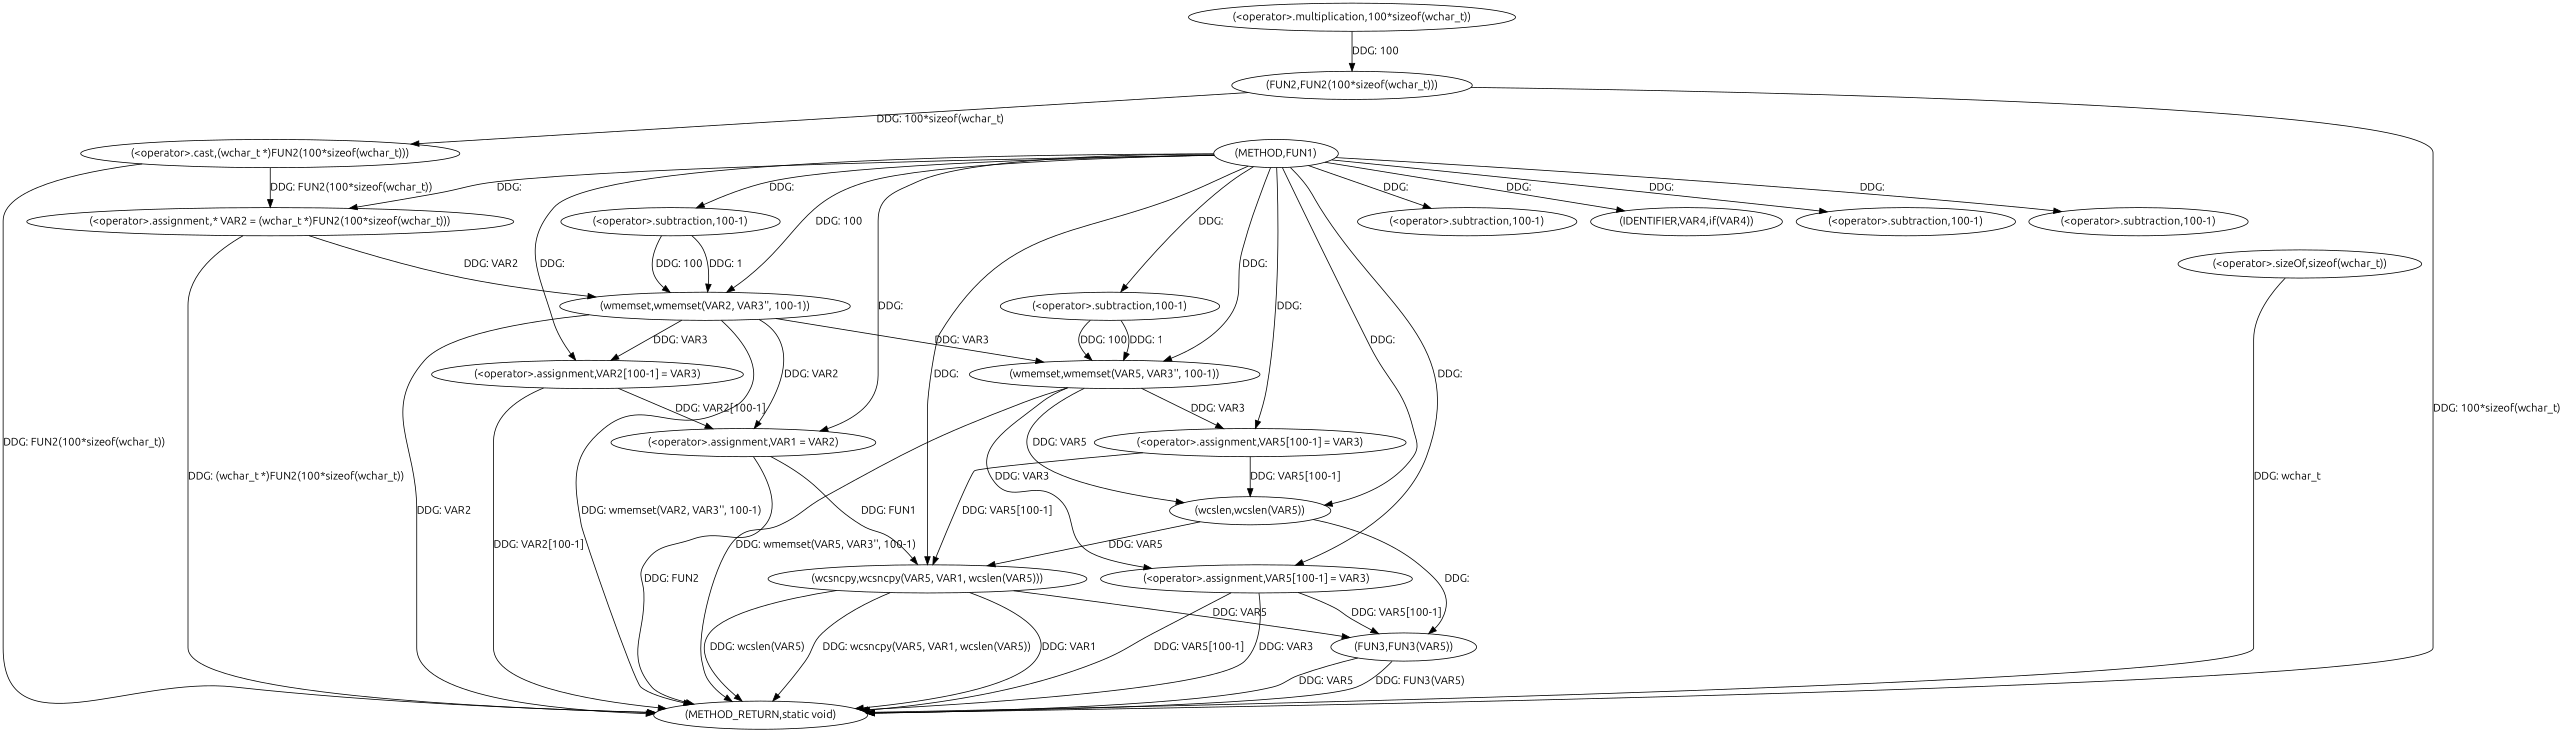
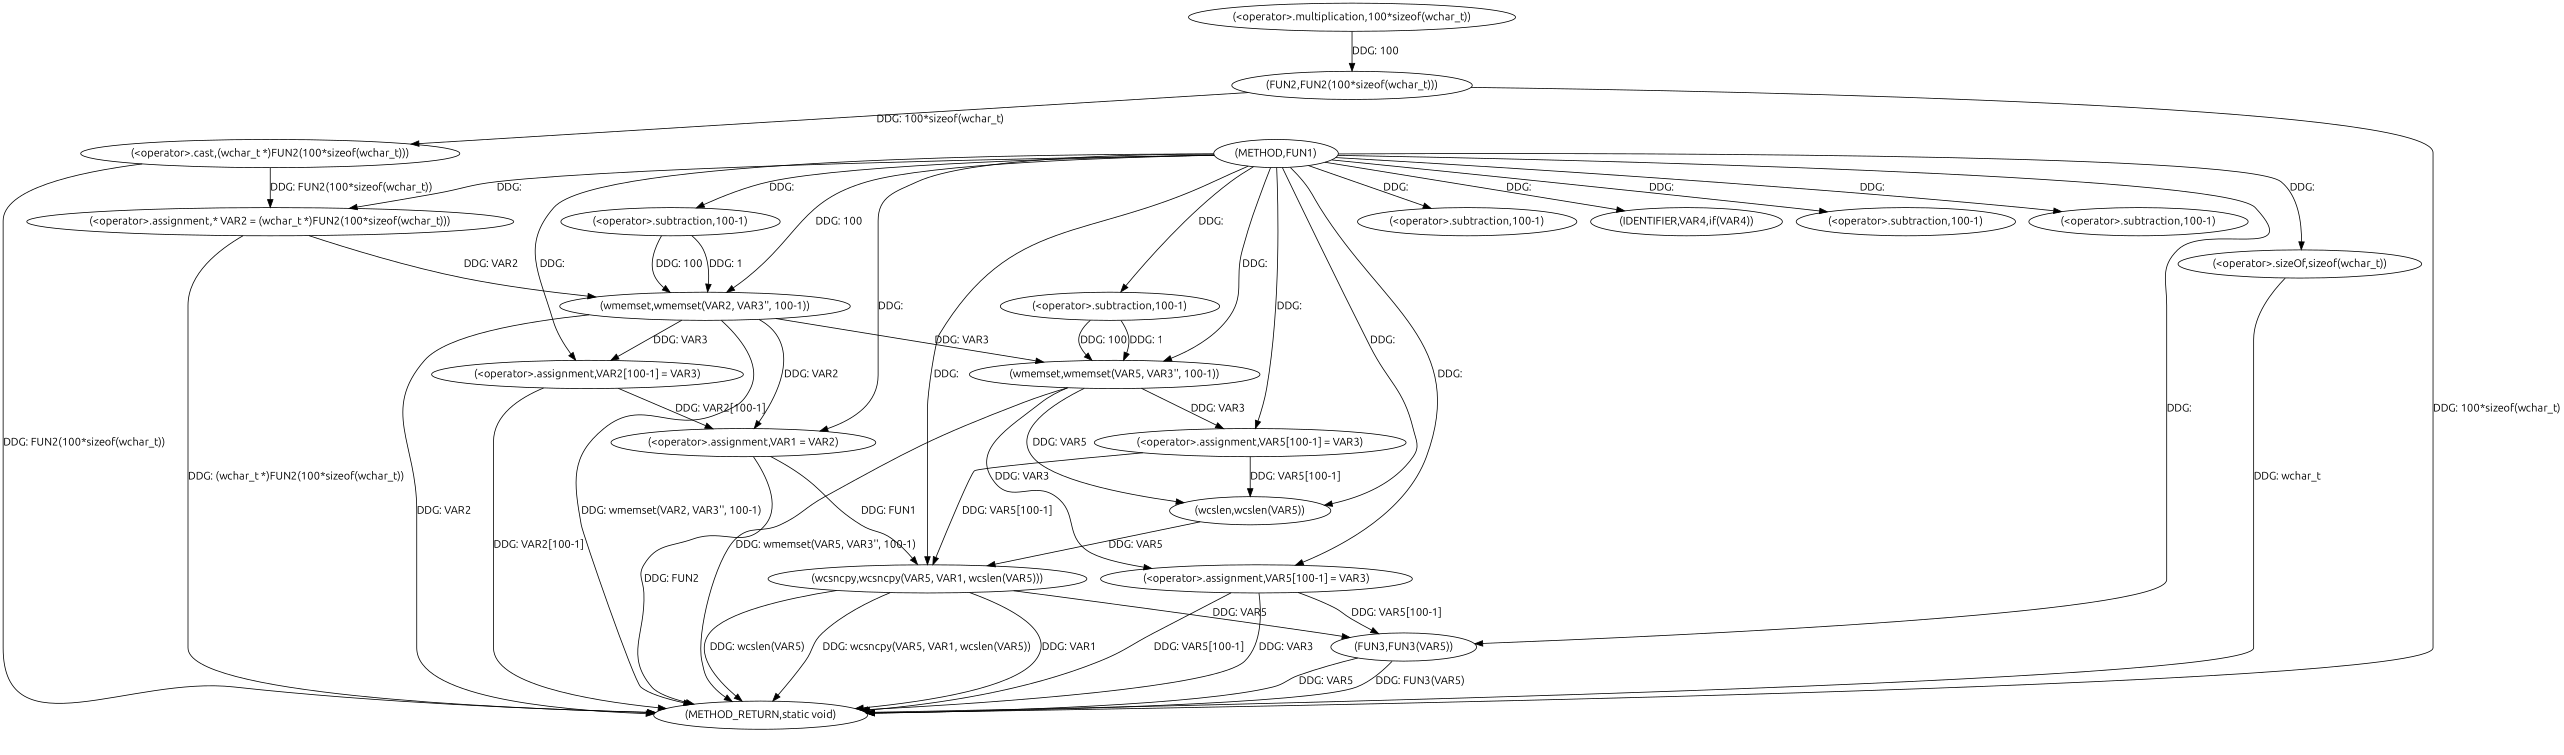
edge "(METHOD,FUN1)" -> "(<operator>.sizeOf,sizeof(wchar_t))": added, label "DDG:"
edge "(wcslen,wcslen(VAR5))" -> "(FUN3,FUN3(VAR5))": now "(METHOD,FUN1)" -> "(FUN3,FUN3(VAR5))"
